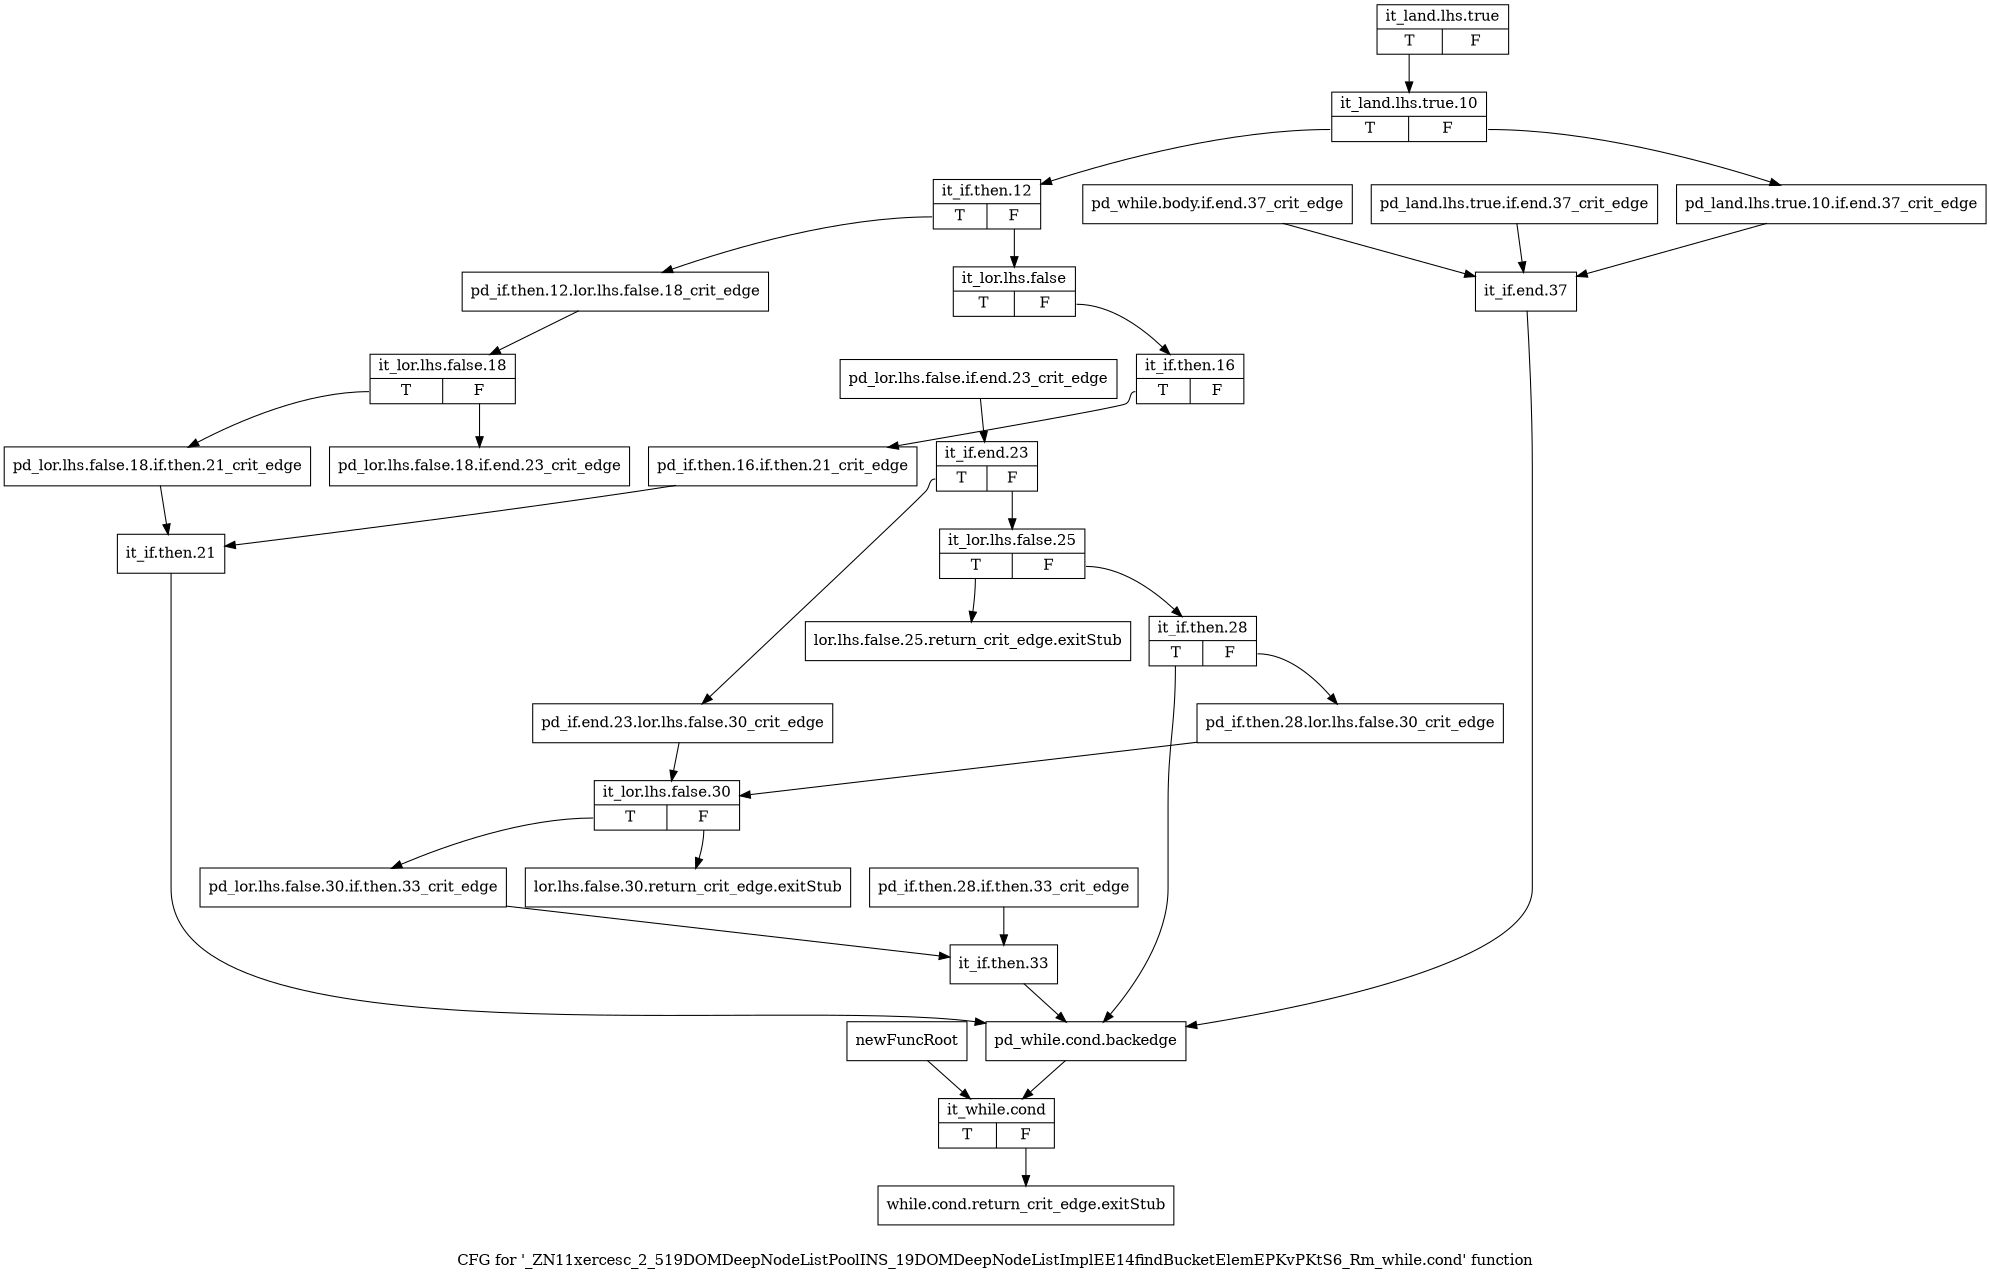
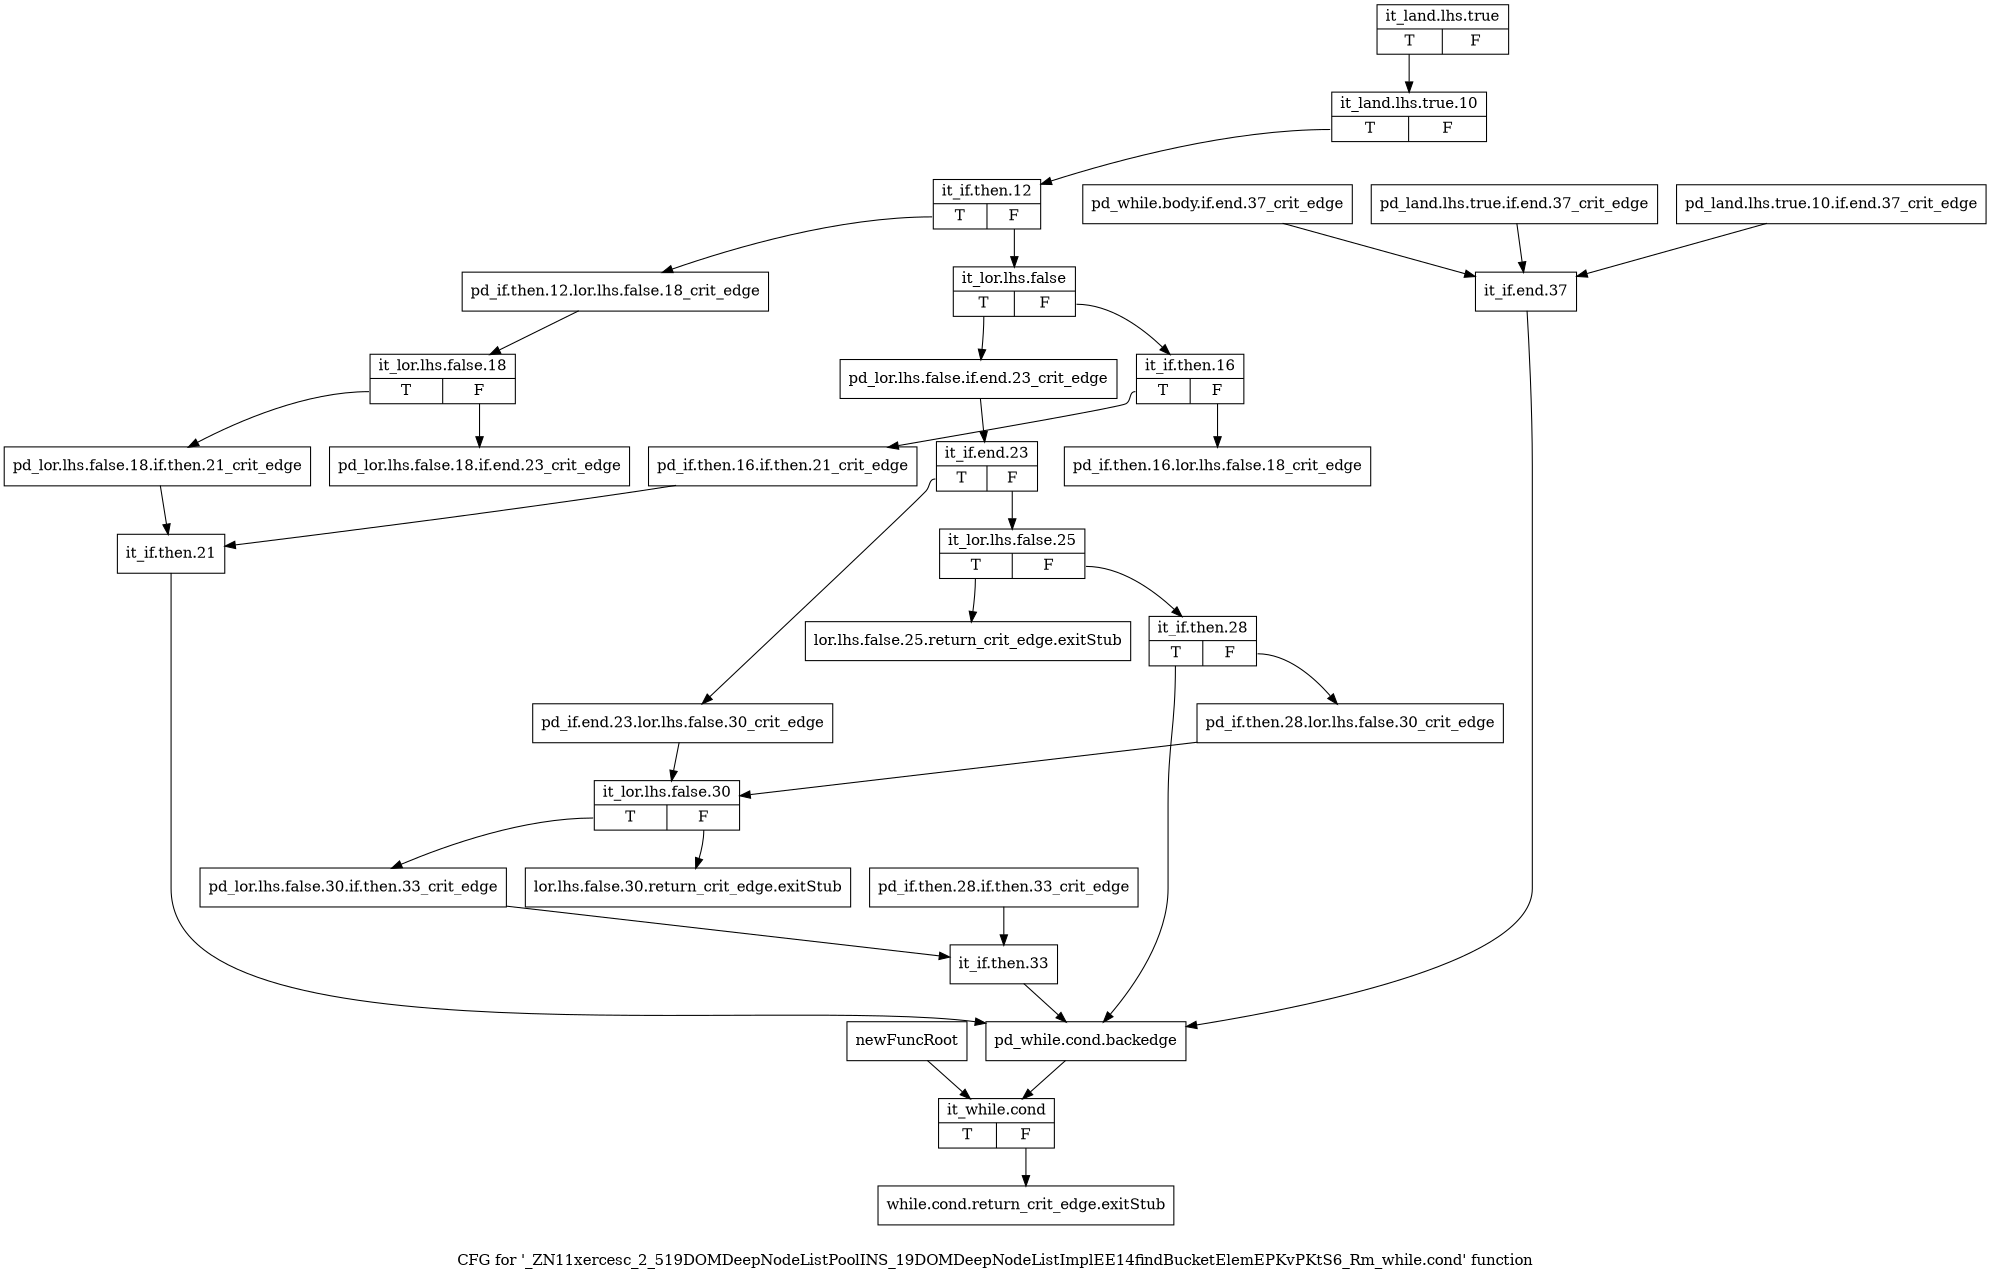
edge "it_land.lhs.true.10" -> "pd_land.lhs.true.10.if.end.37_crit_edge": removed
edge "it_lor.lhs.false" -> "pd_lor.lhs.false.if.end.23_crit_edge": added
node "pd_if.then.16.lor.lhs.false.18_crit_edge": added
